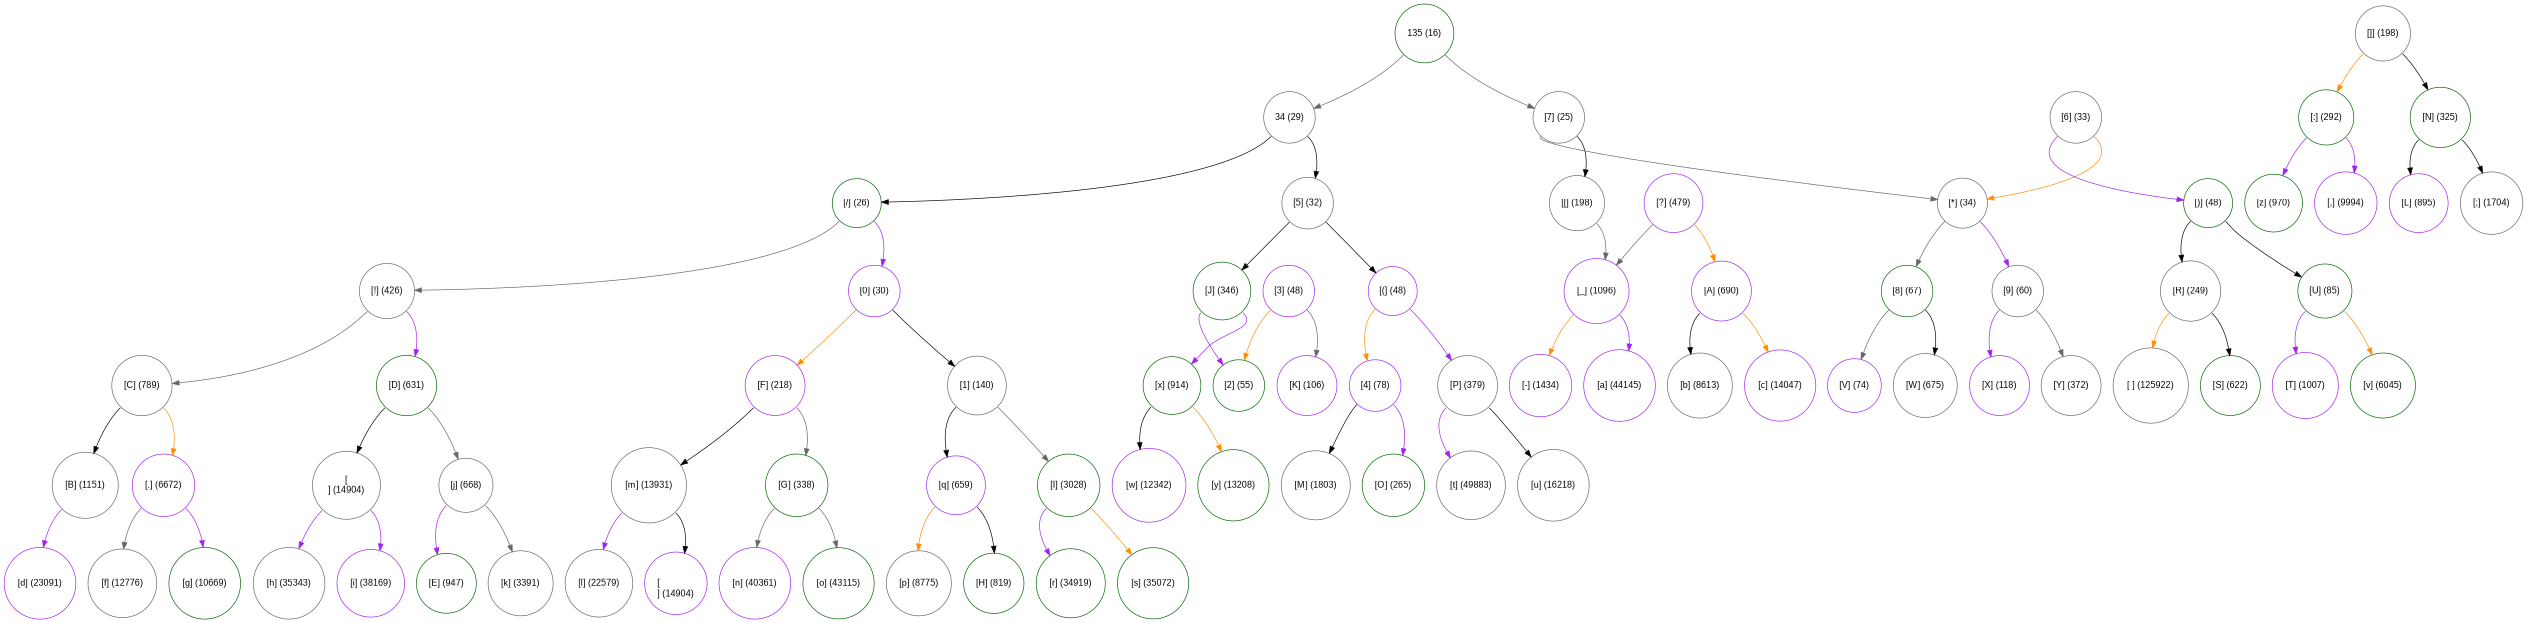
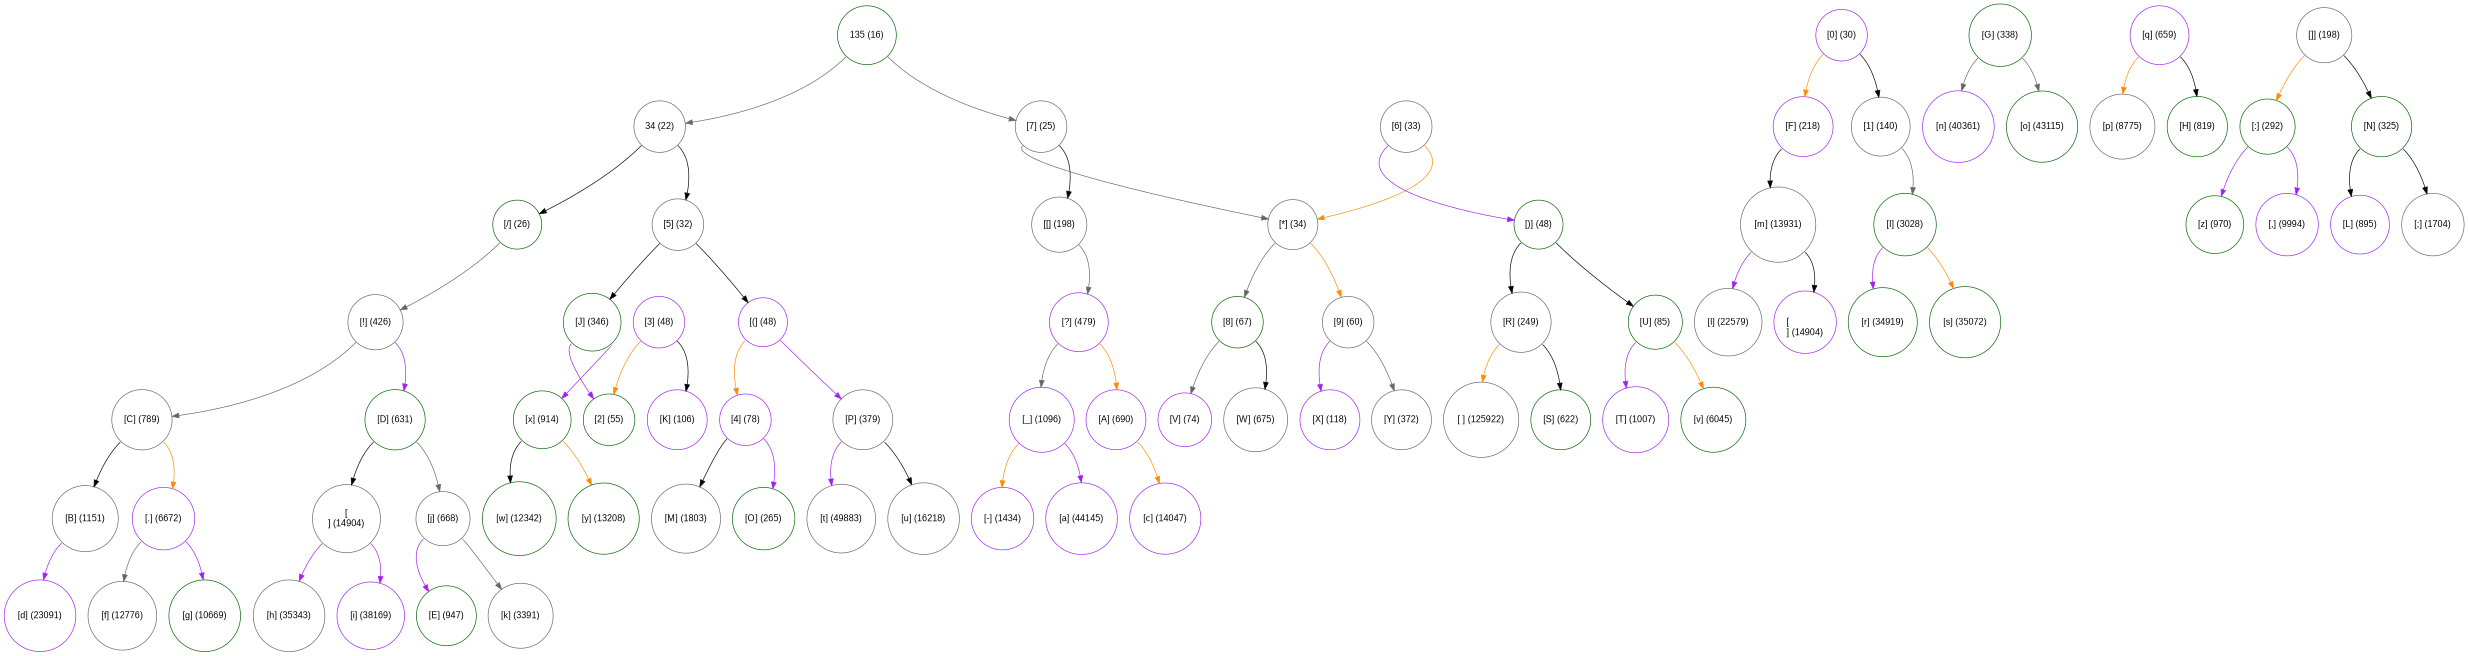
node "34 (29)": label "34 (29)" -> "34 (22)"
edge "[[] (198)" -> "[_] (1096)": now "[[] (198)" -> "[?] (479)"
edge "[/] (26)" -> "[0] (30)": removed
edge "[*] (34)" -> "[9] (60)": color purple -> darkorange
edge "[3] (48)" -> "[K] (106)": color gray40 -> black
node "[b] (8613)": removed
edge "[F] (218)" -> "[G] (338)": removed
edge "[1] (140)" -> "[q] (659)": removed
node "[w] (12342)": color purple -> darkgreen
